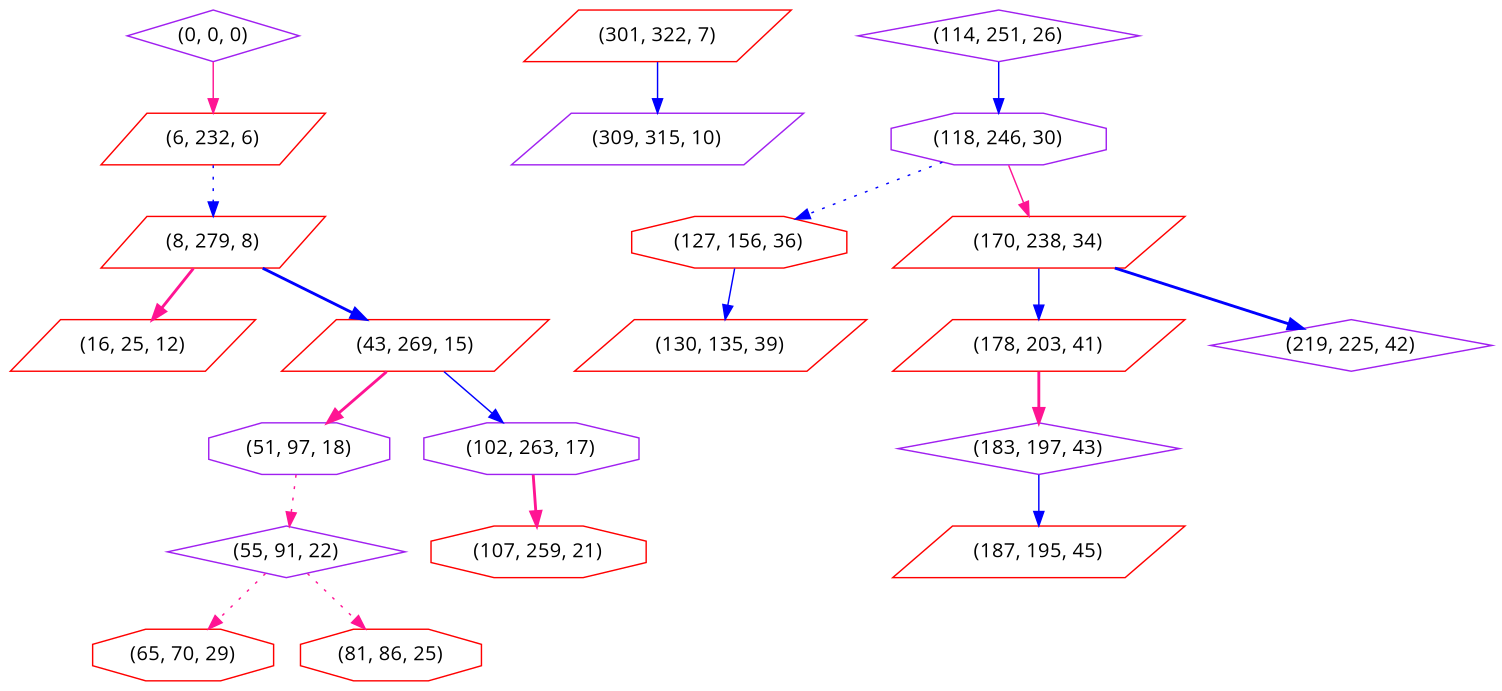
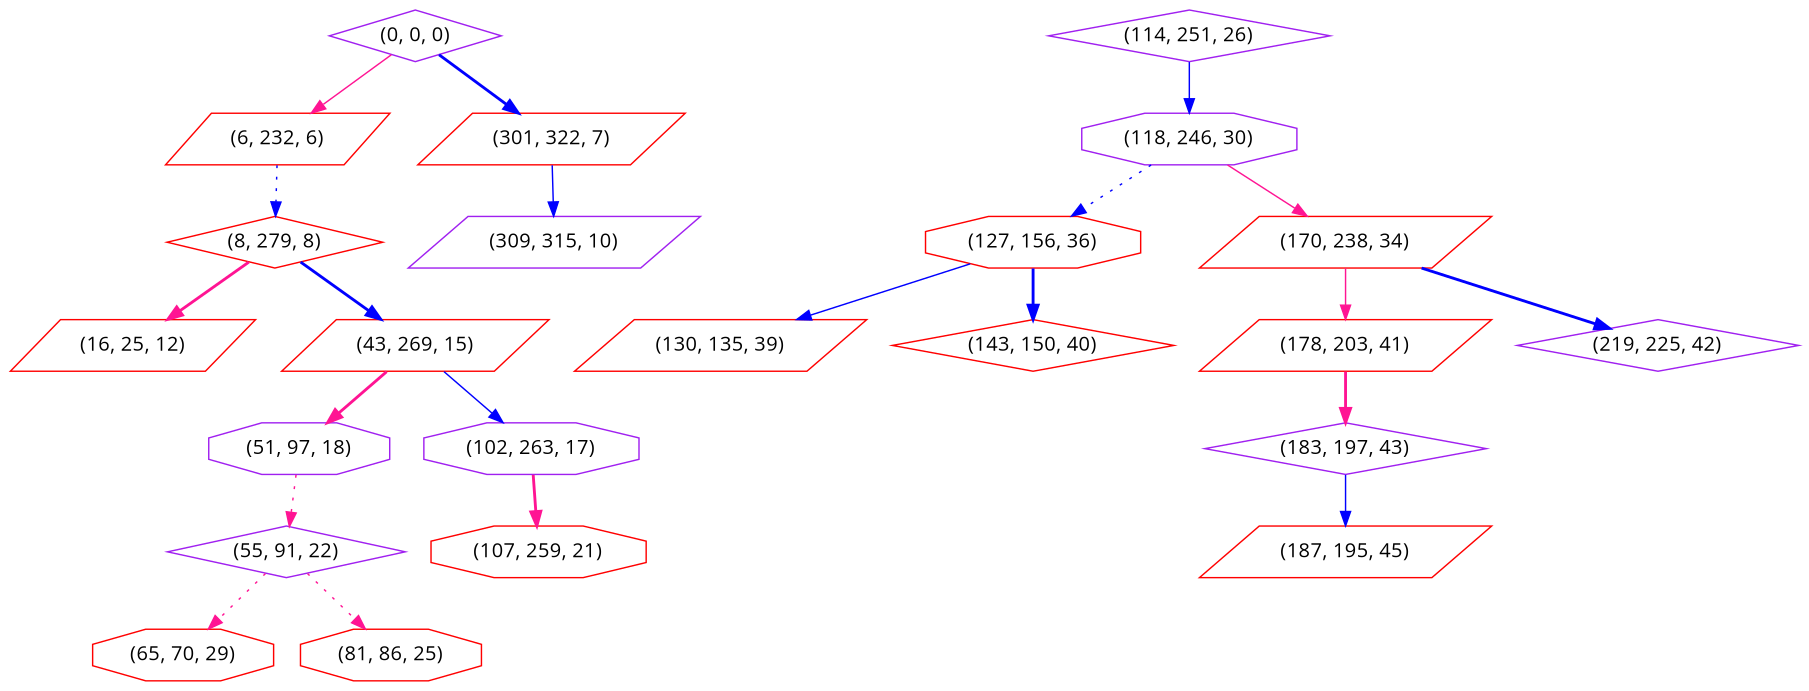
edge "(0, 0, 0)" -> "(301, 322, 7)": added
node "(8, 279, 8)": shape parallelogram -> diamond
edge "(170, 238, 34)" -> "(178, 203, 41)": color blue -> deeppink
node "(143, 150, 40)": added
